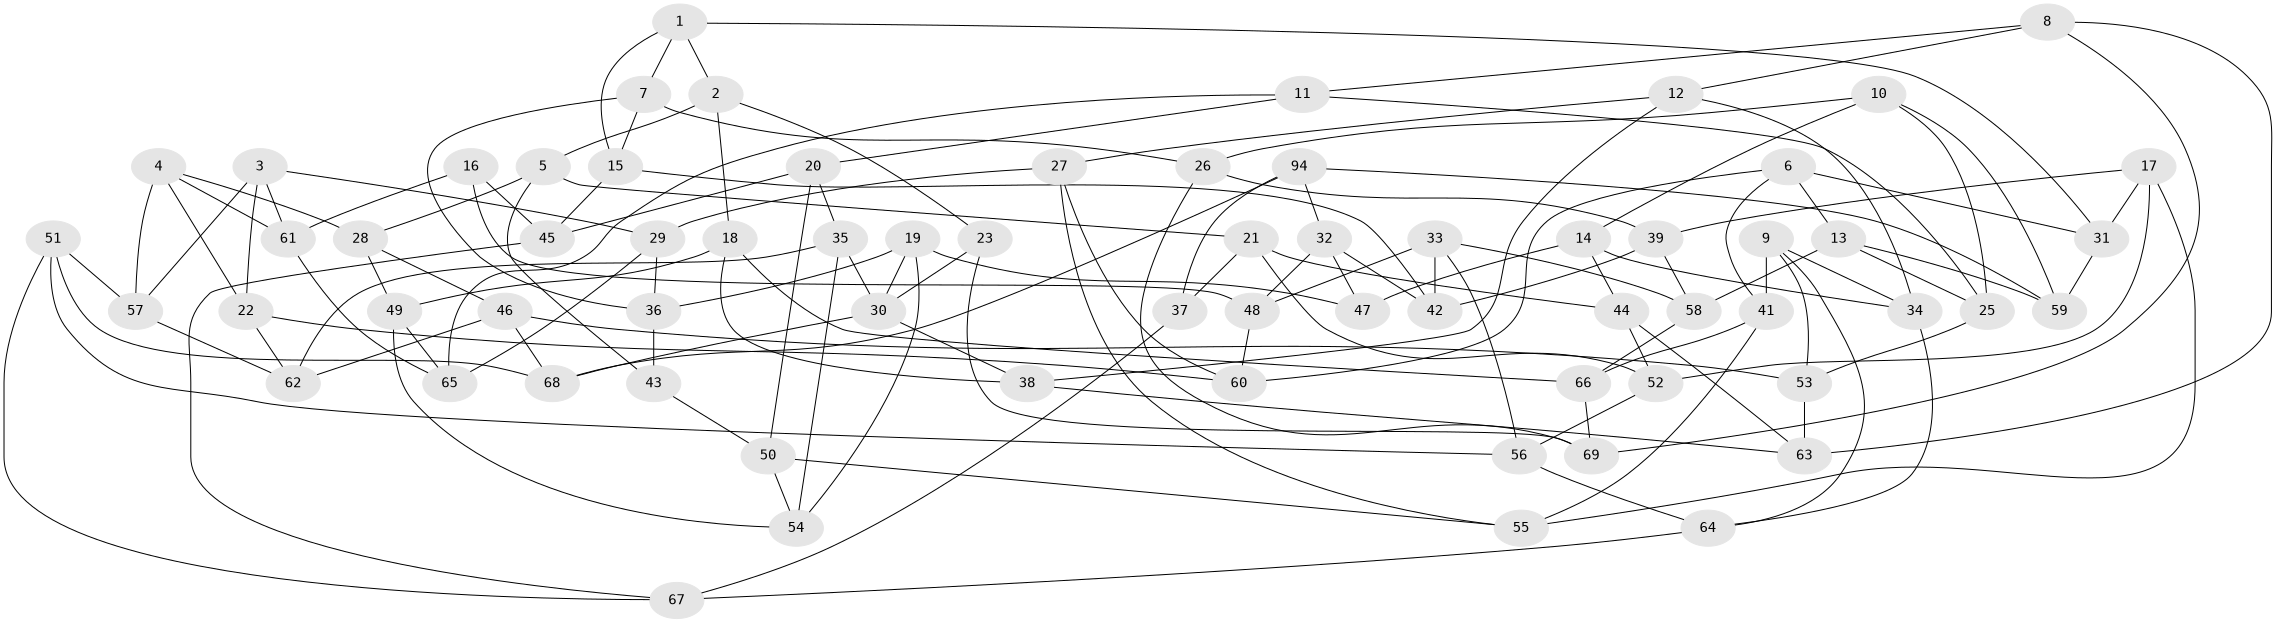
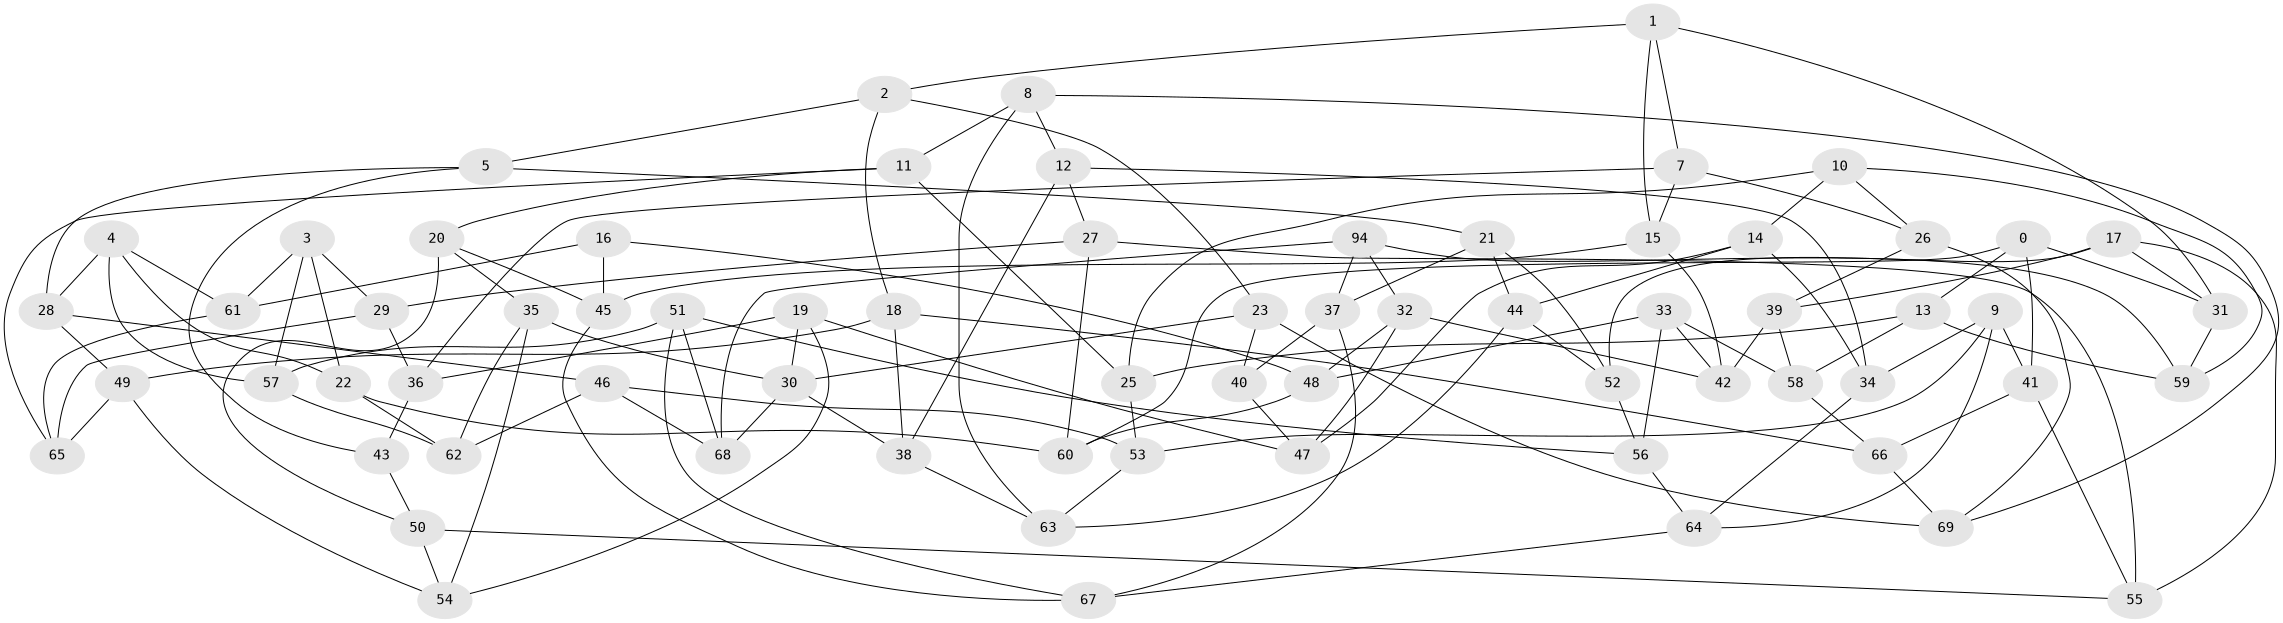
node "6": label "6" -> "0"
node "40": added
